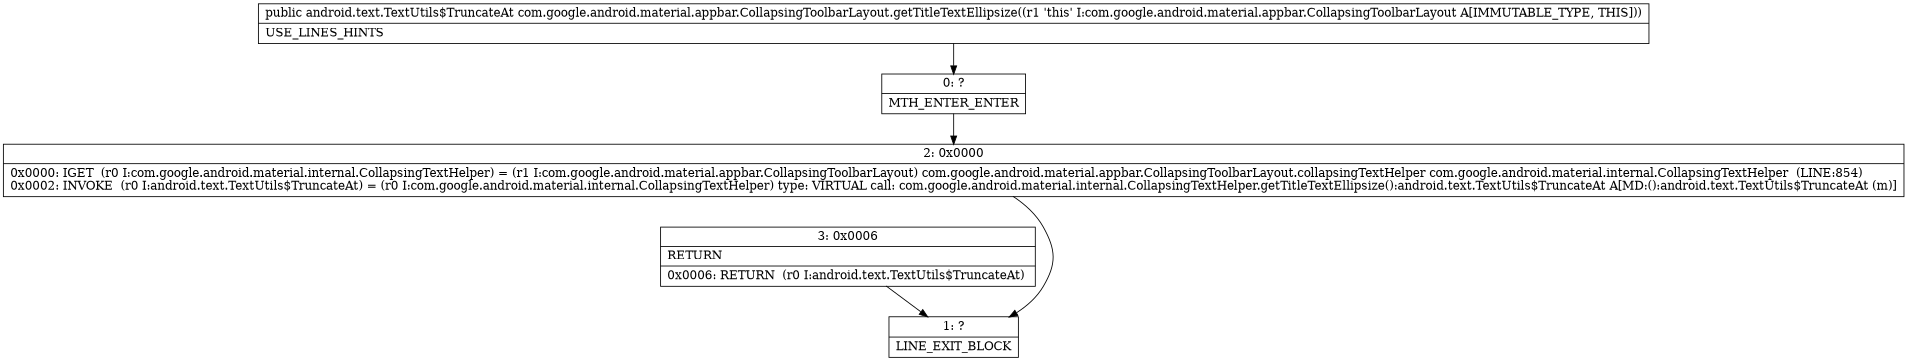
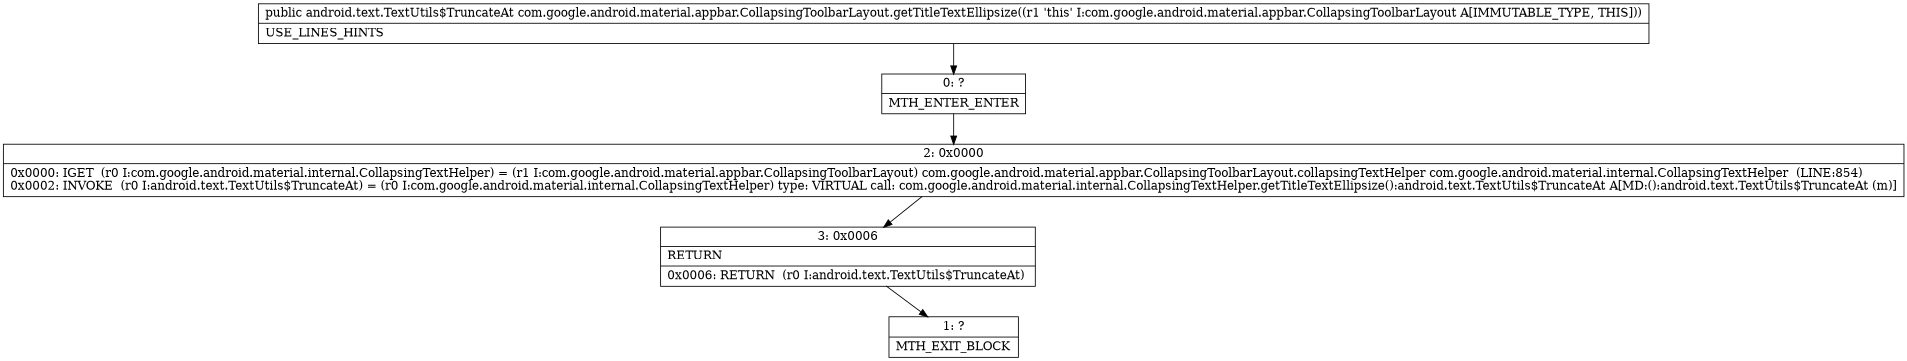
edge "2: 0x0000" -> "1: ?": now "2: 0x0000" -> "3: 0x0006"
node "1: ?": text "LINE_EXIT_BLOCK" -> "MTH_EXIT_BLOCK"
